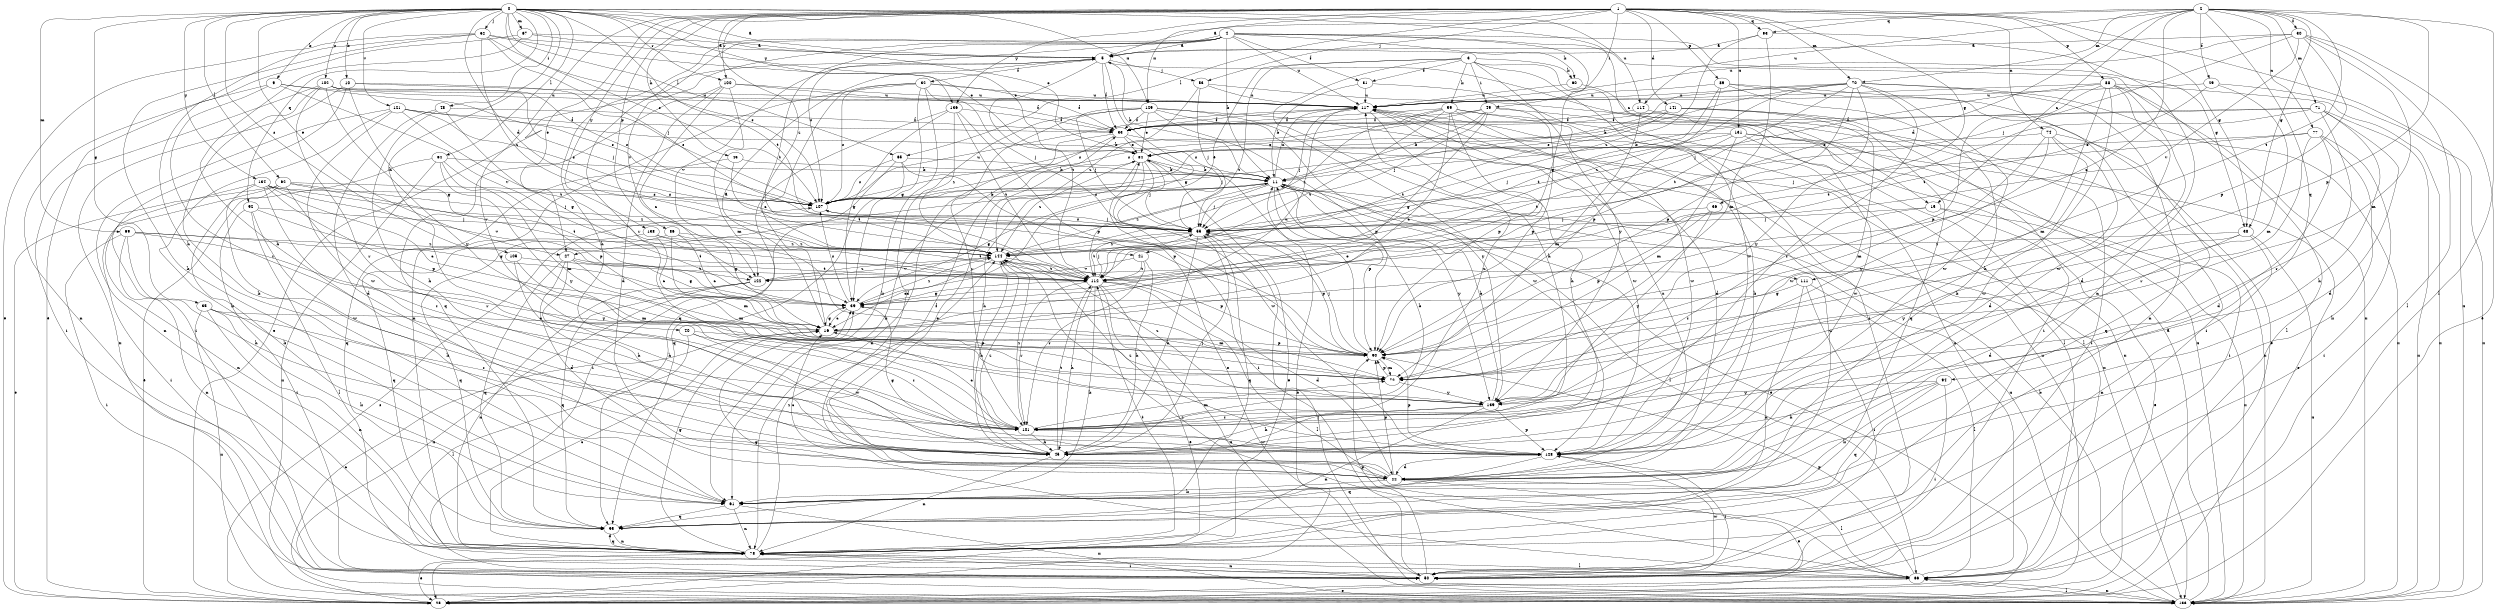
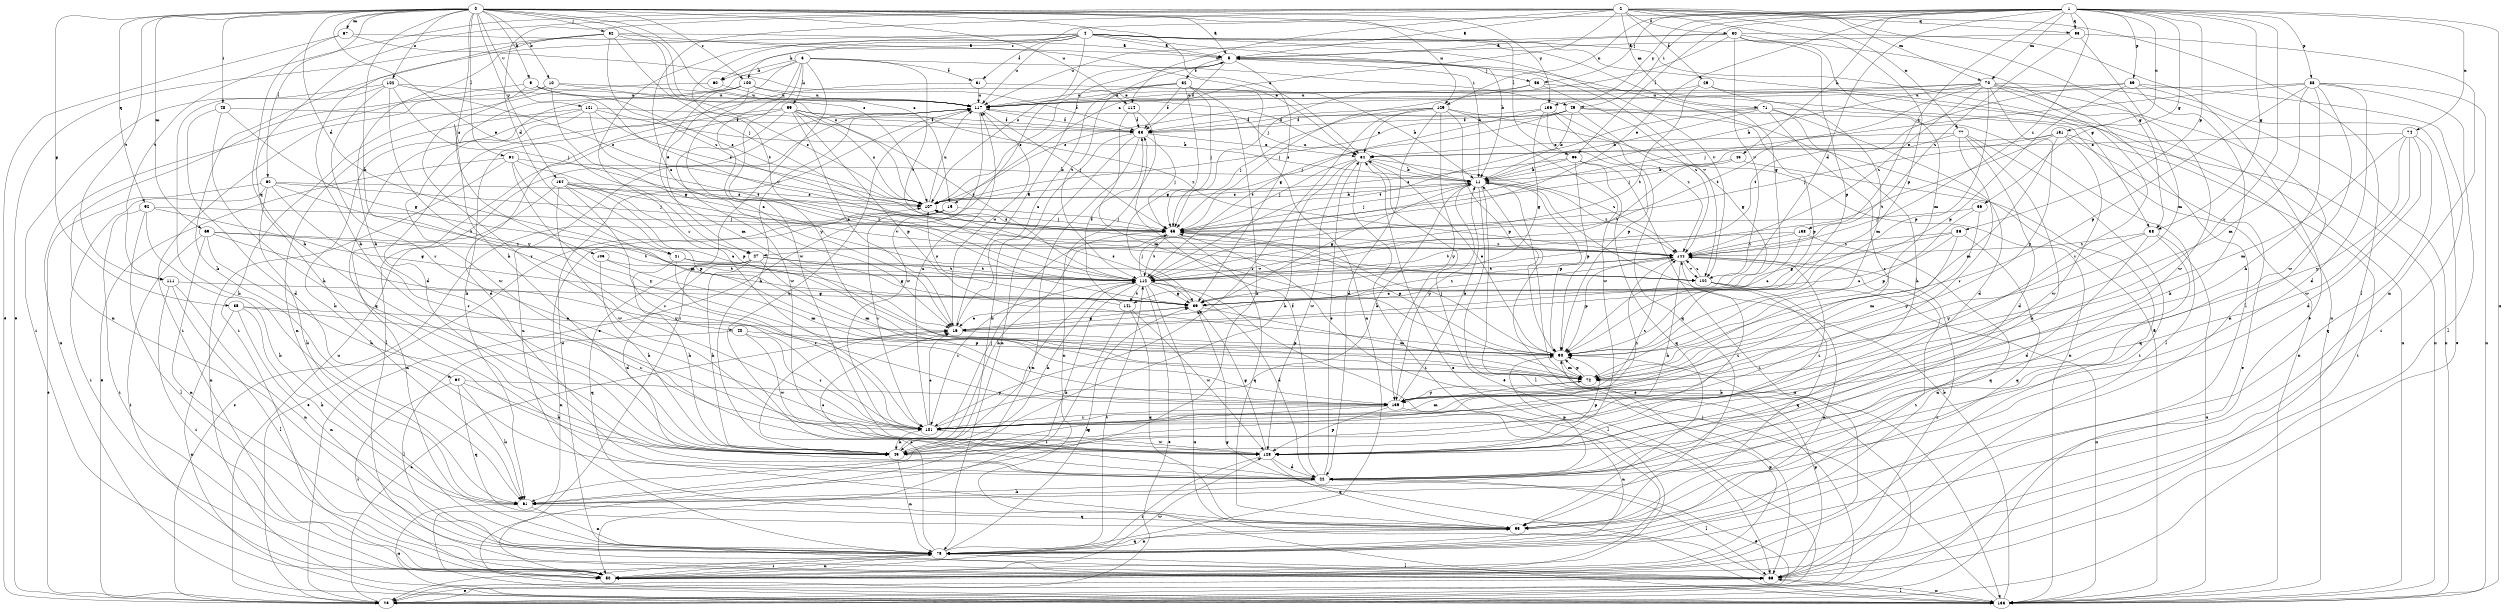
edge "141" -> "112": reversed
